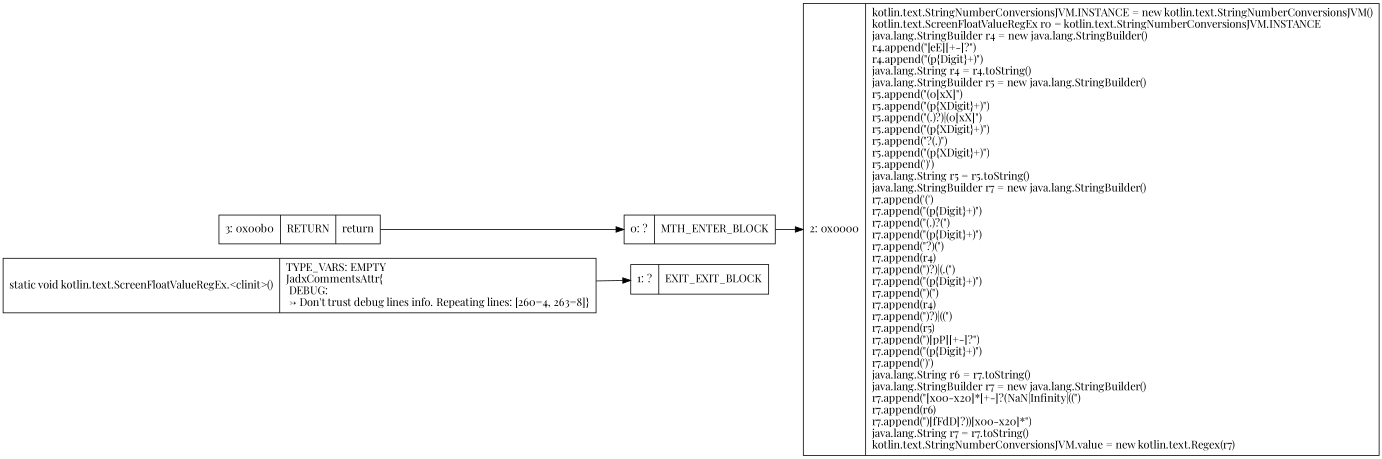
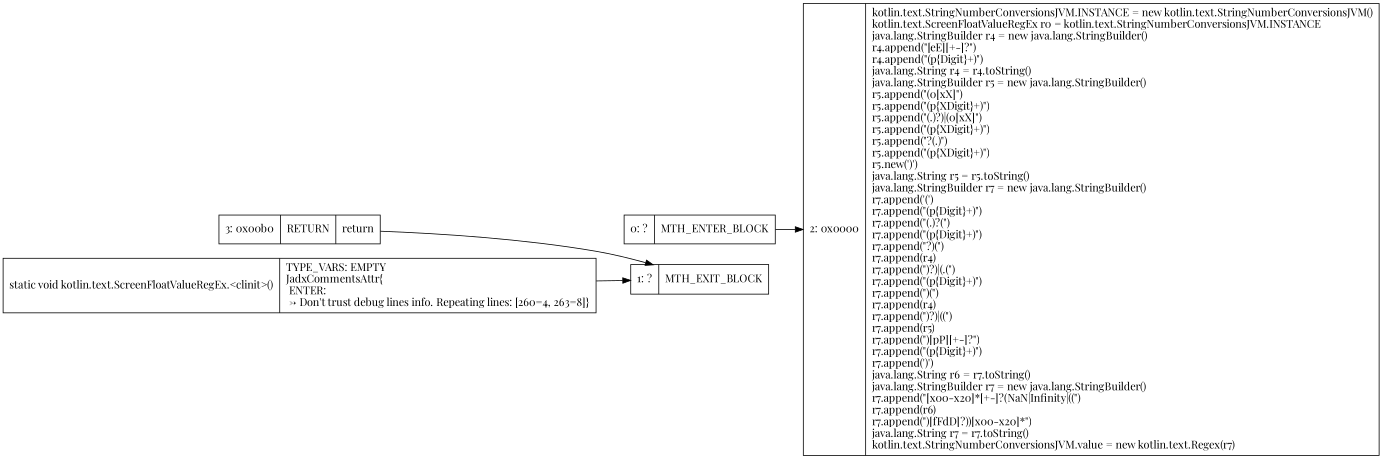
node "2: 0x0000": text "r5.append(')')" -> "r5.new(')')"
edge "3: 0x00b0" -> "0: ?": now "3: 0x00b0" -> "1: ?"
node "1: ?": text "EXIT_EXIT_BLOCK" -> "MTH_EXIT_BLOCK"
node "static void kotlin.text.ScreenFloatValueRegEx.<clinit>()": text "DEBUG:" -> "ENTER:"
